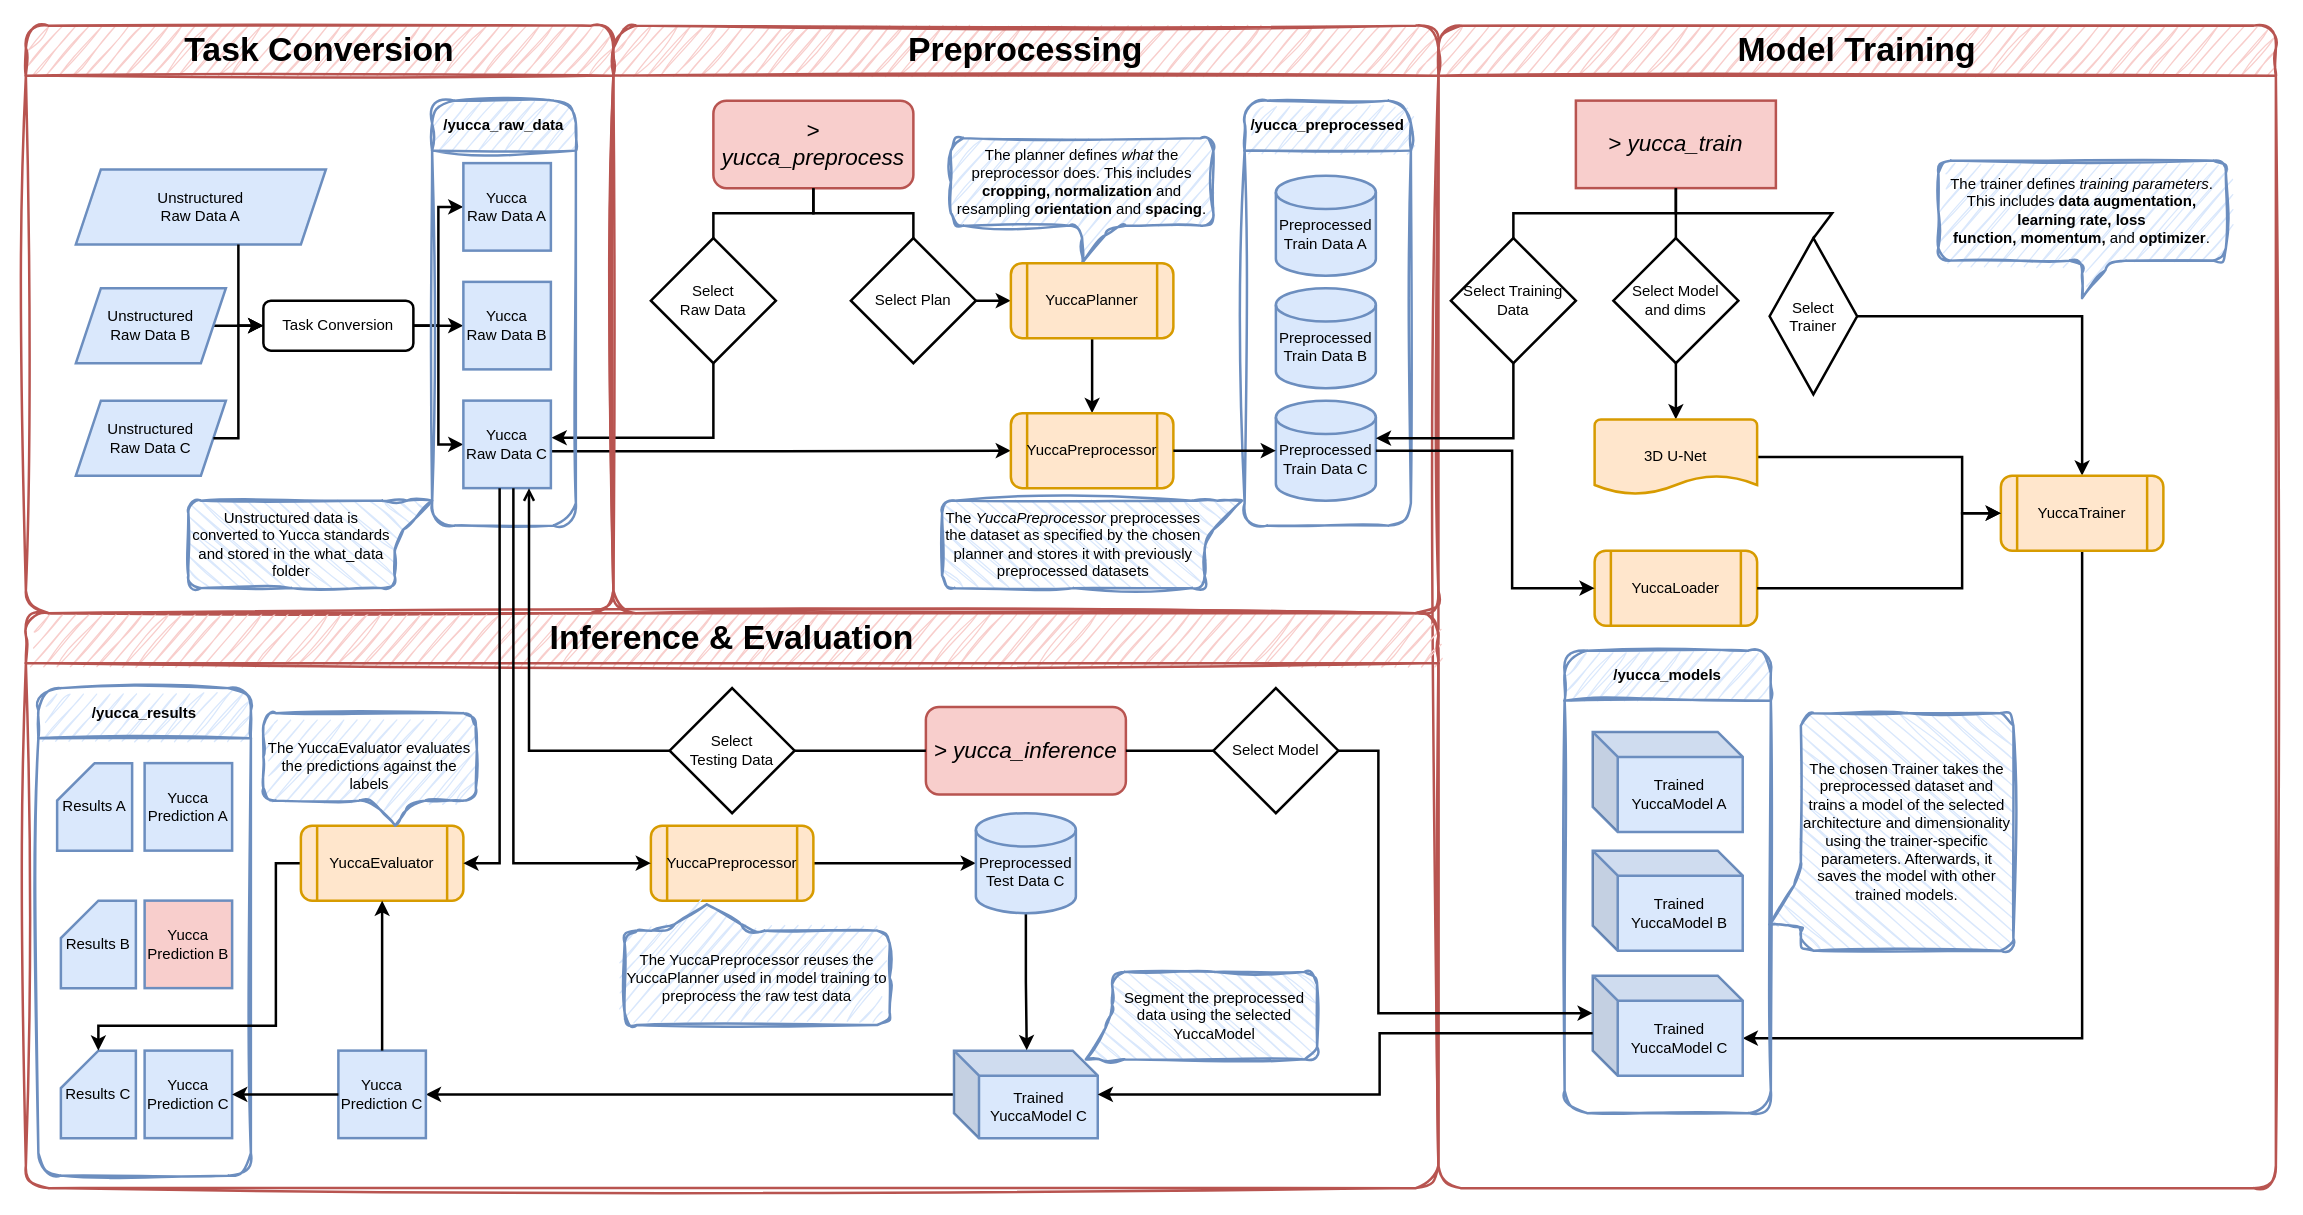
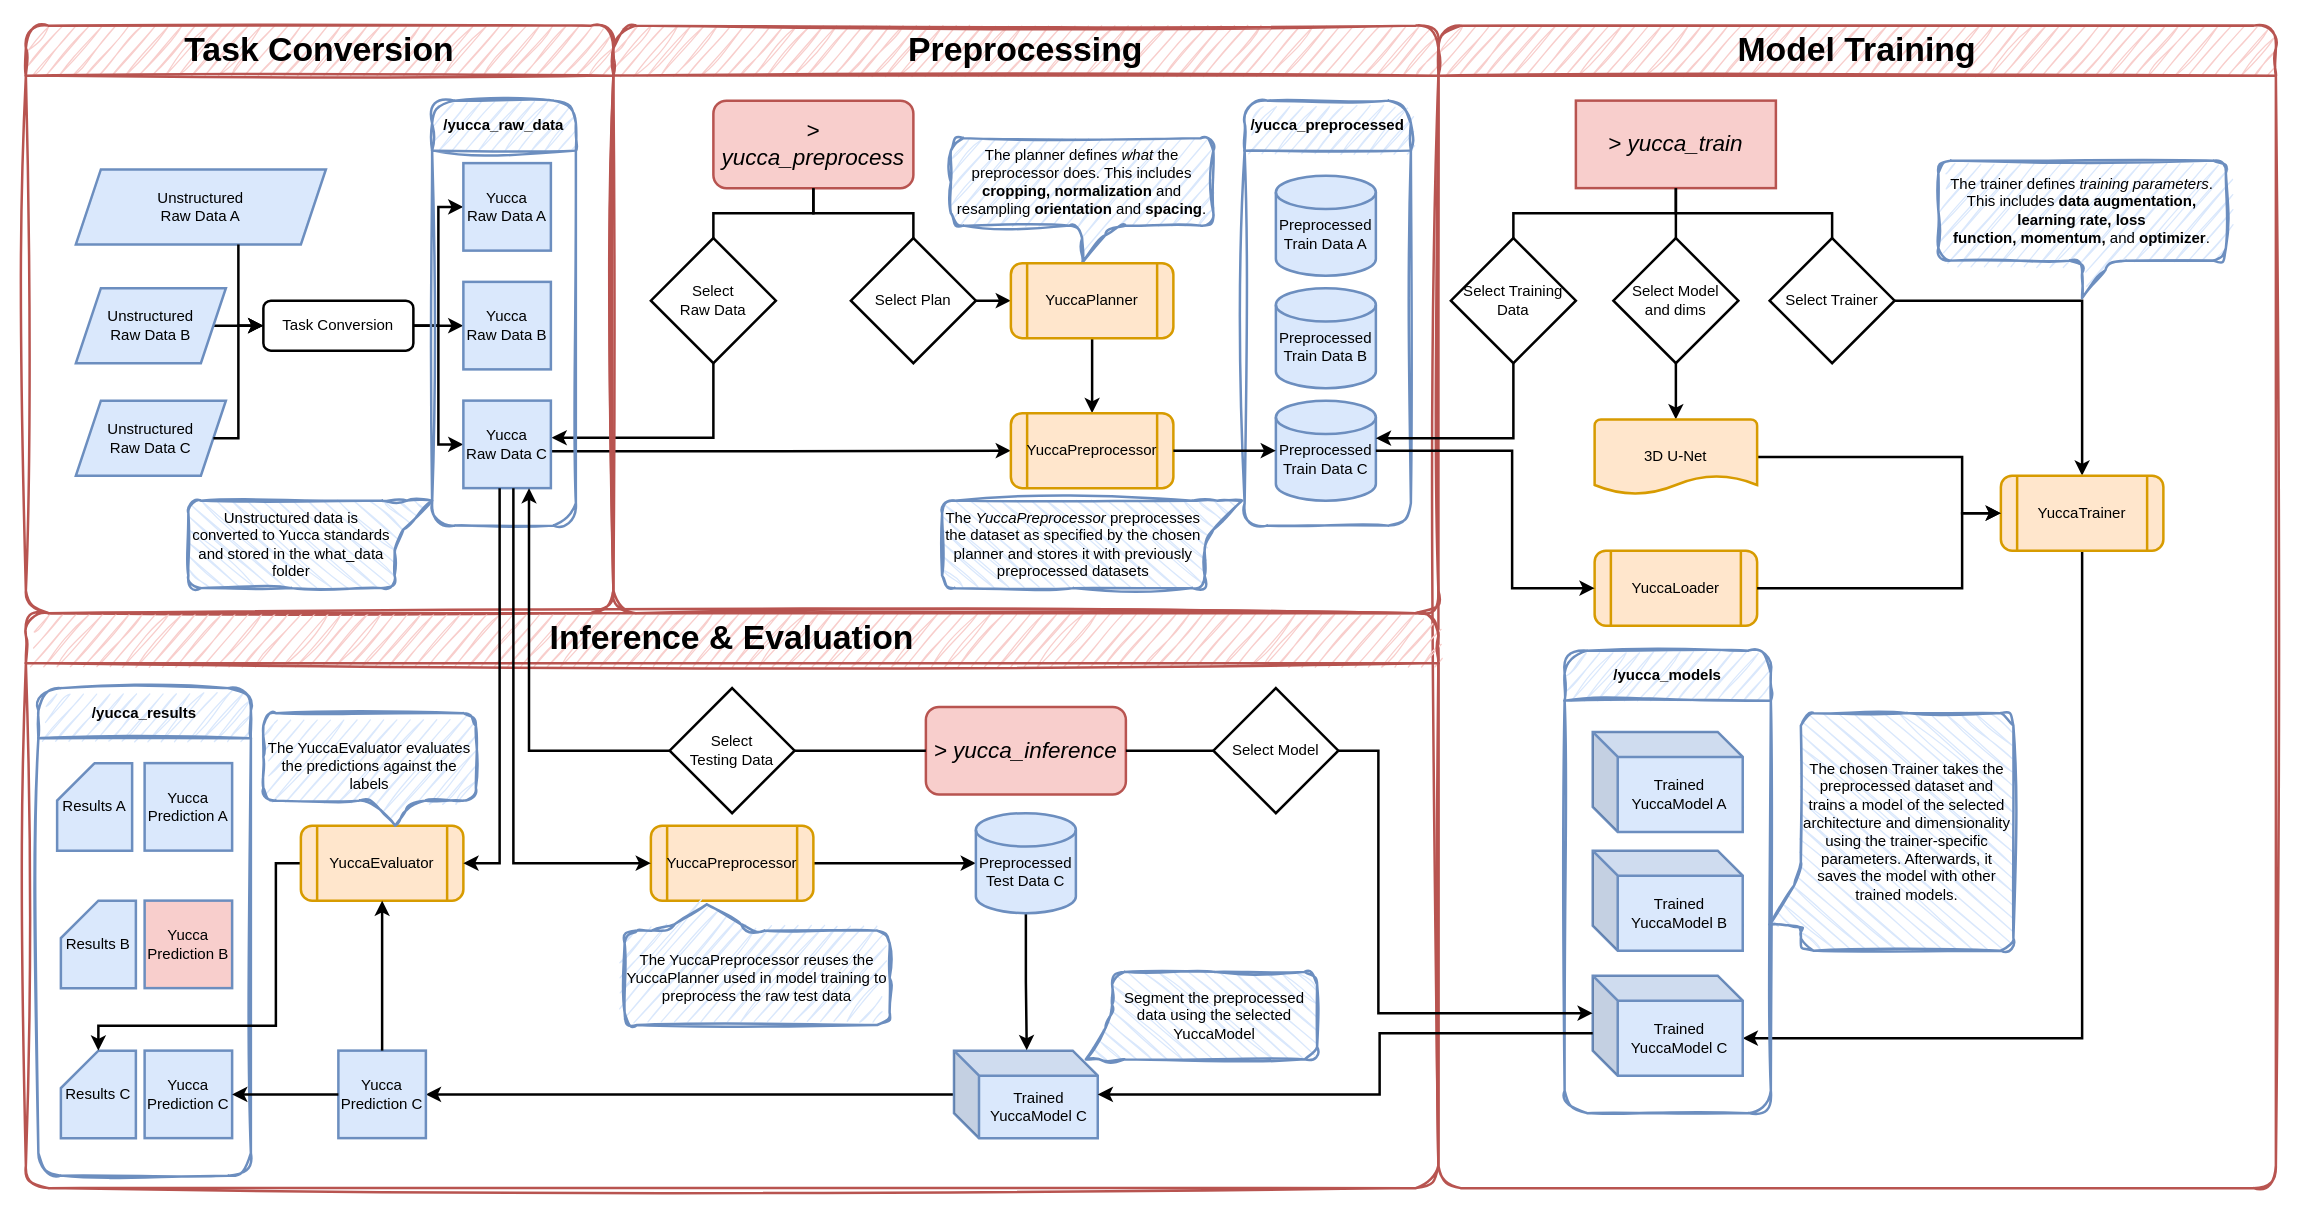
node "Select Trainer": size 88x156 -> 125x125
edge "Select Testing Data" -> "Yucca Raw Data C": arrowhead open -> classic
